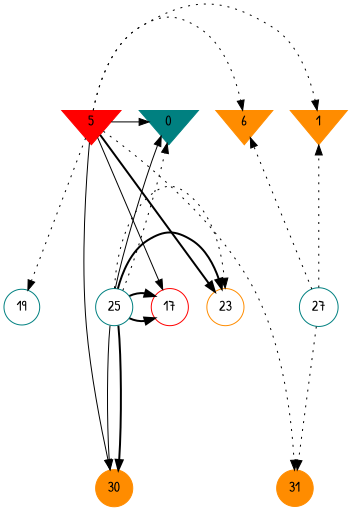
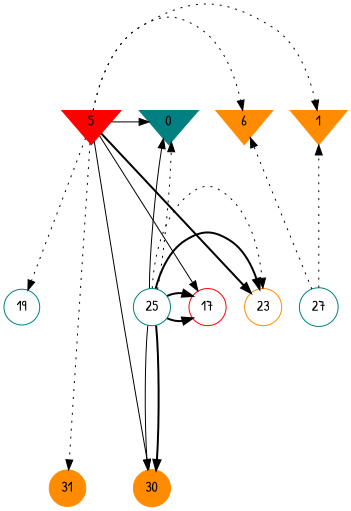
edge "27" -> "31": removed
